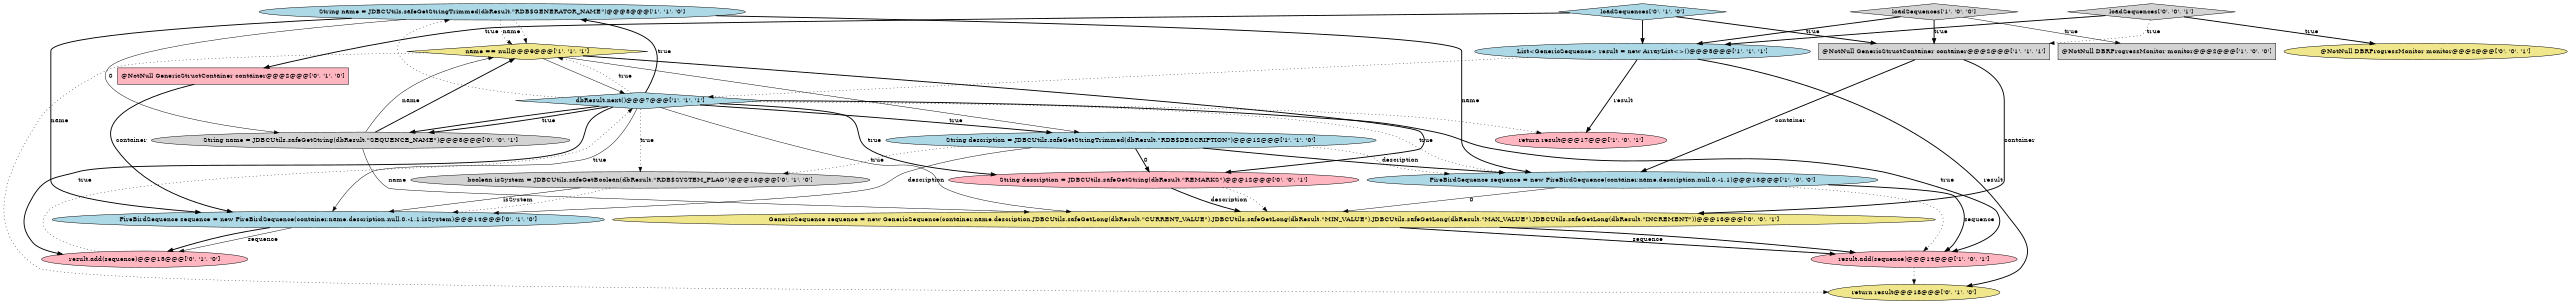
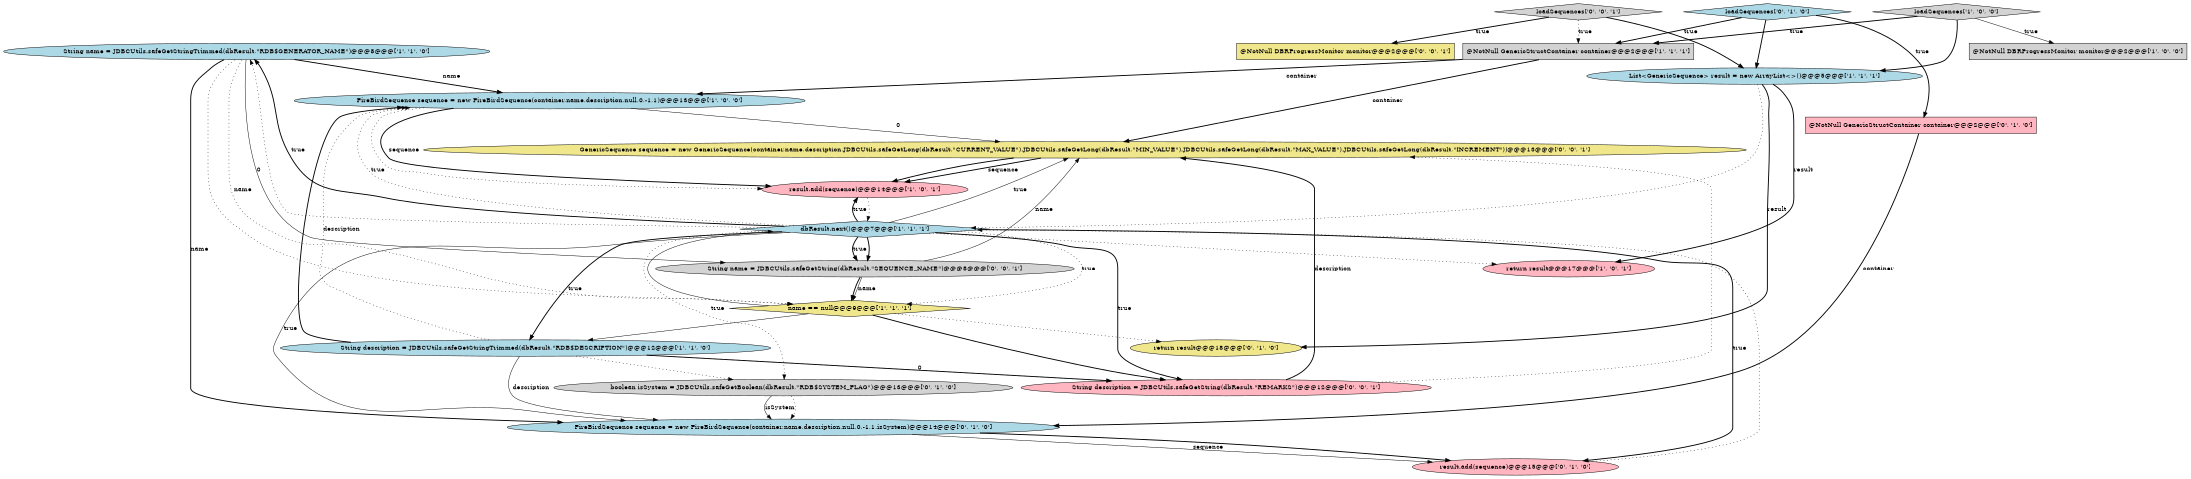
node "@NotNull DBRProgressMonitor monitor@@@2@@@['0', '0', '1']": shape ellipse -> box
edge "result.add(sequence)@@@14@@@['1', '0', '1']" -> "return result@@@18@@@['0', '1', '0']": now "result.add(sequence)@@@14@@@['1', '0', '1']" -> "dbResult.next()@@@7@@@['1', '1', '1']"
